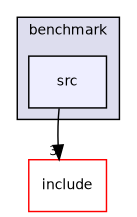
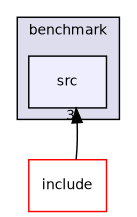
edge "src" -> "include": reversed
